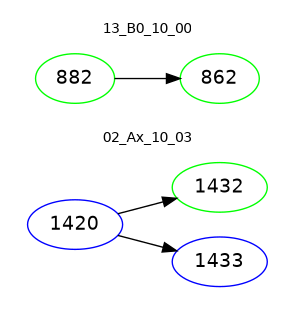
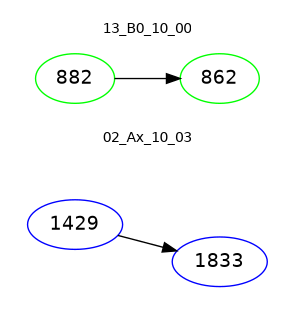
node "1432": removed
node "1420": label "1420" -> "1429"
node "1433": label "1433" -> "1833"
